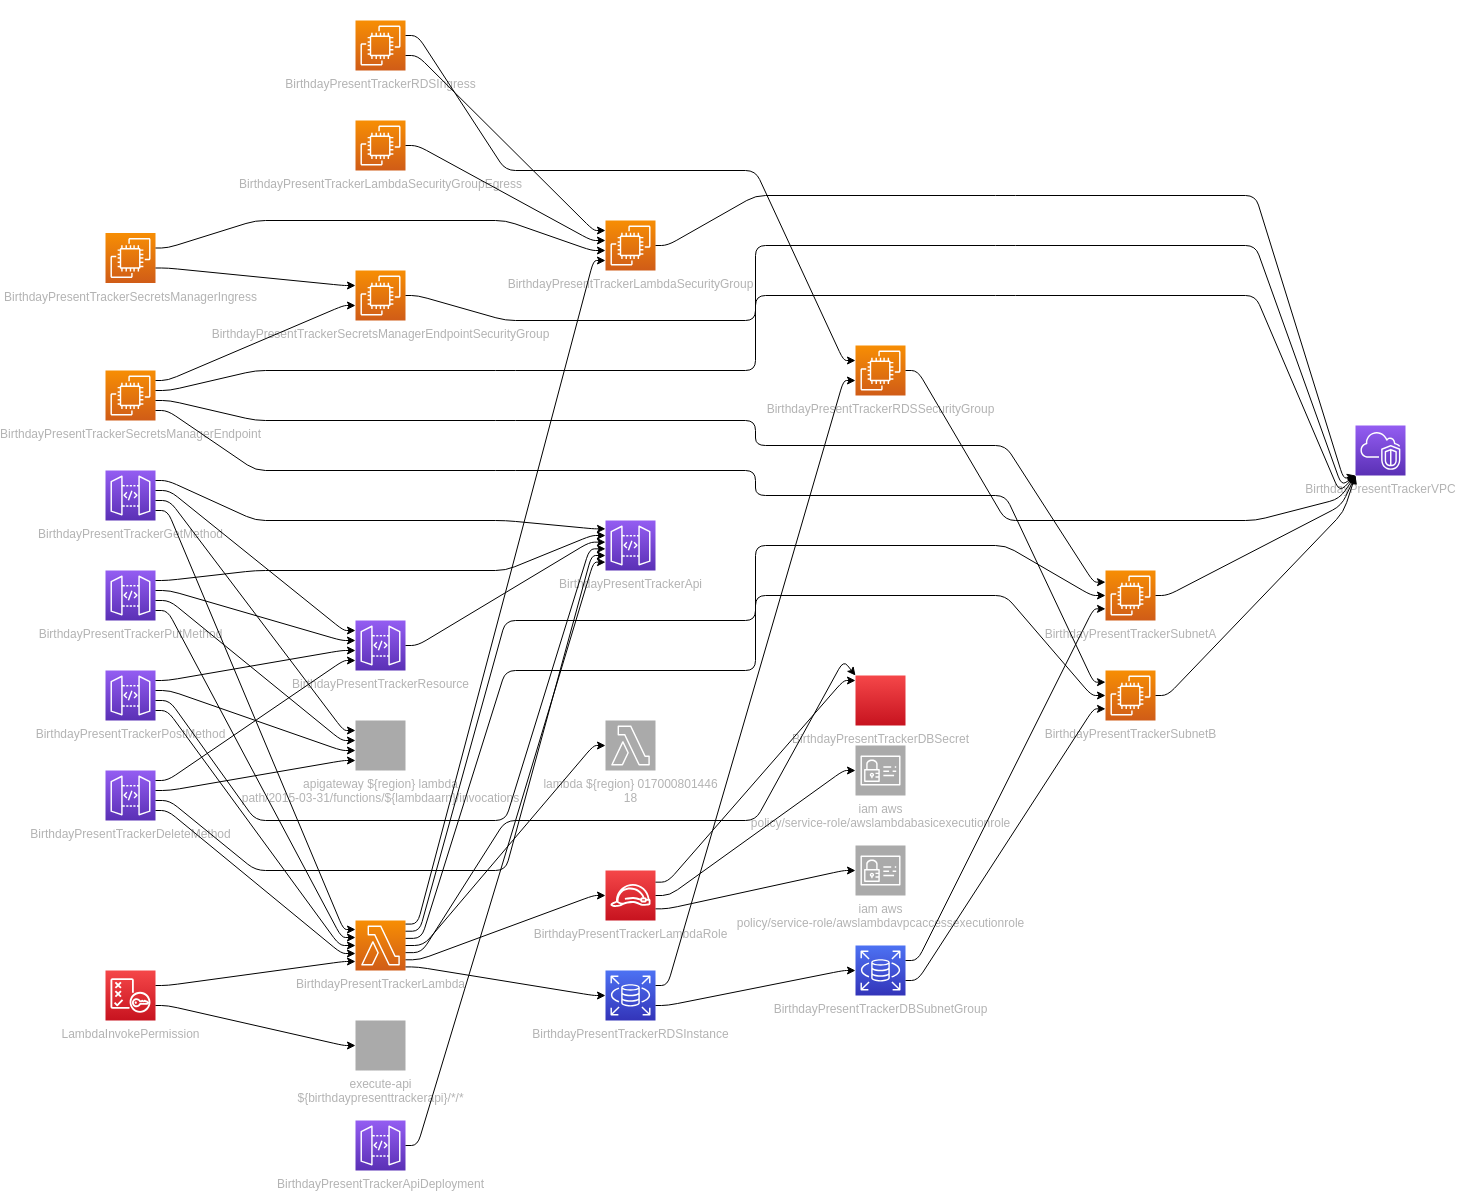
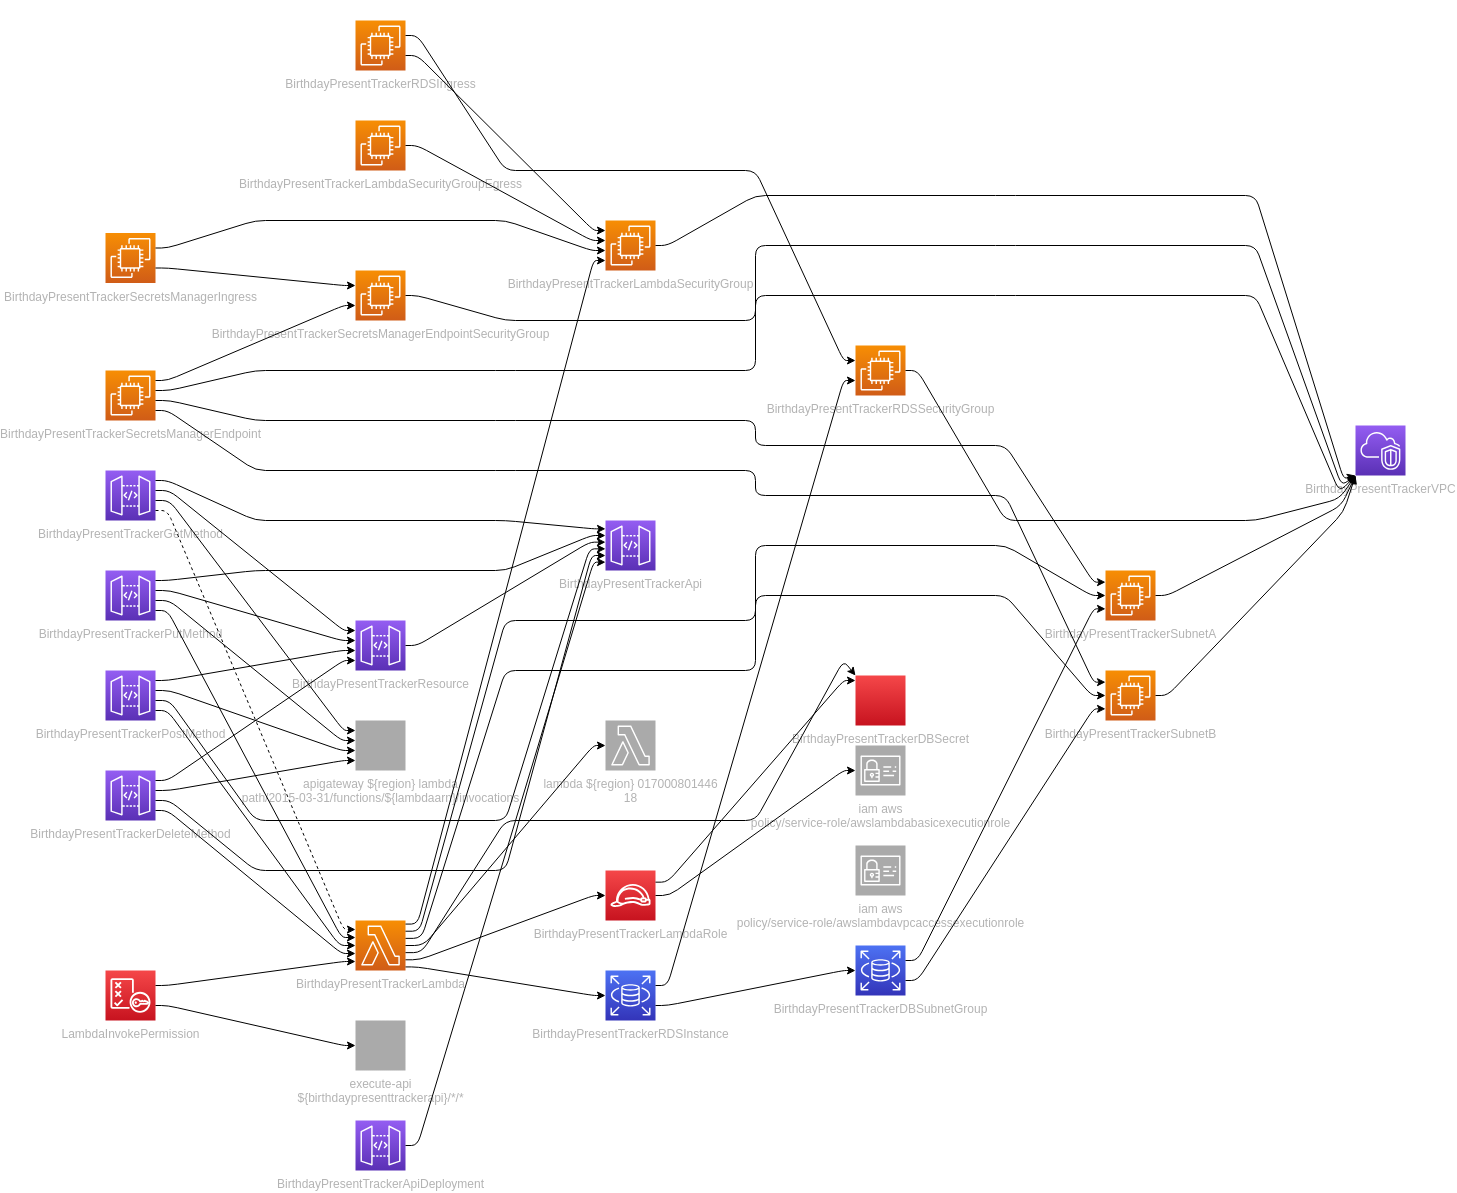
edge "BirthdayPresentTrackerGetMethod" -> "BirthdayPresentTrackerLambda": style solid -> dashed
edge "BirthdayPresentTrackerLambdaRole" -> "iam aws policy/service-role/awslambdavpcaccessexecutionrole": removed
